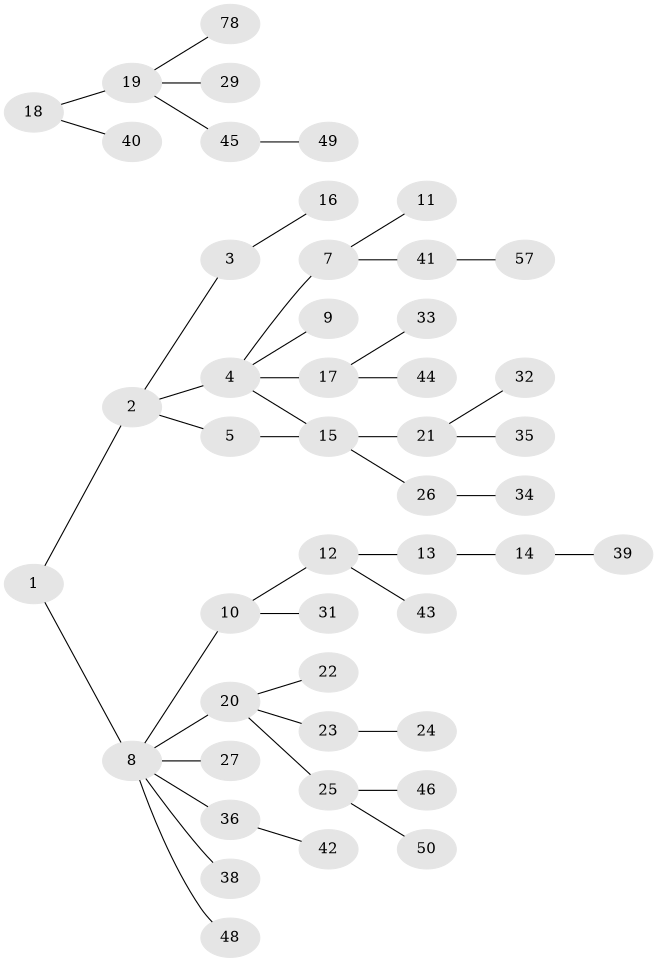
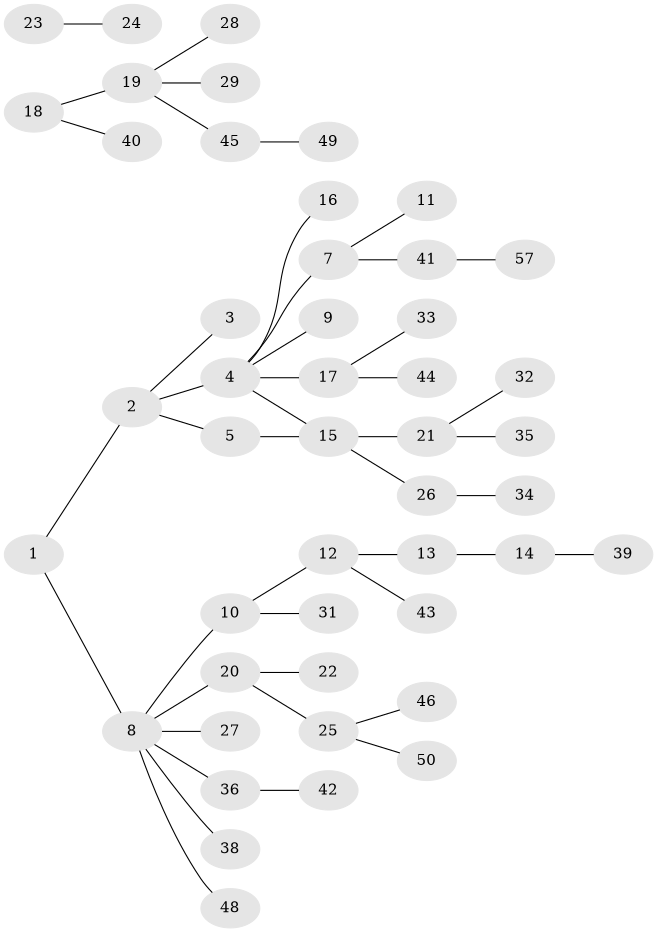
node "78": label "78" -> "28"
edge "16" -- "3": now "16" -- "4"
edge "20" -- "23": removed
